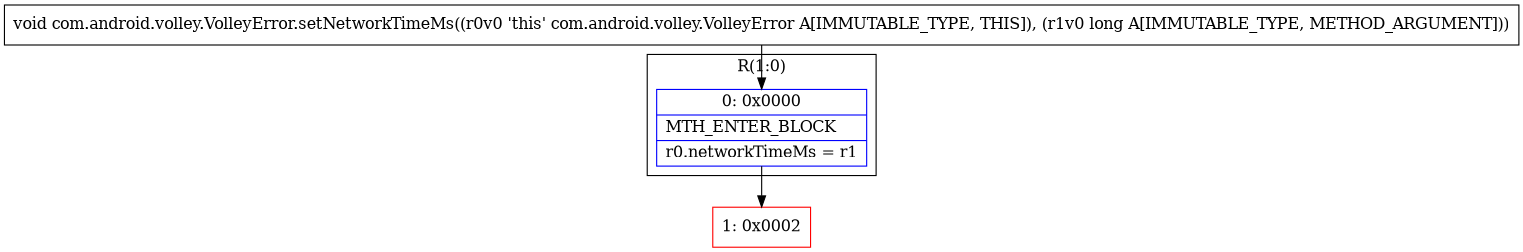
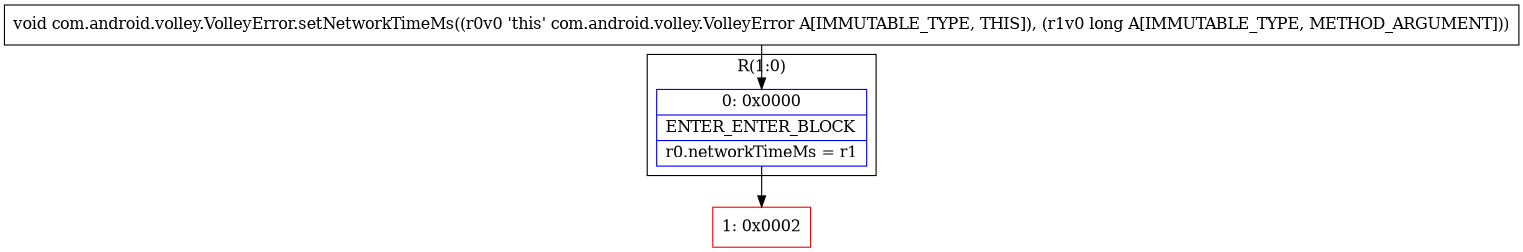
node "0: 0x0000": text "MTH_ENTER_BLOCK" -> "ENTER_ENTER_BLOCK"
